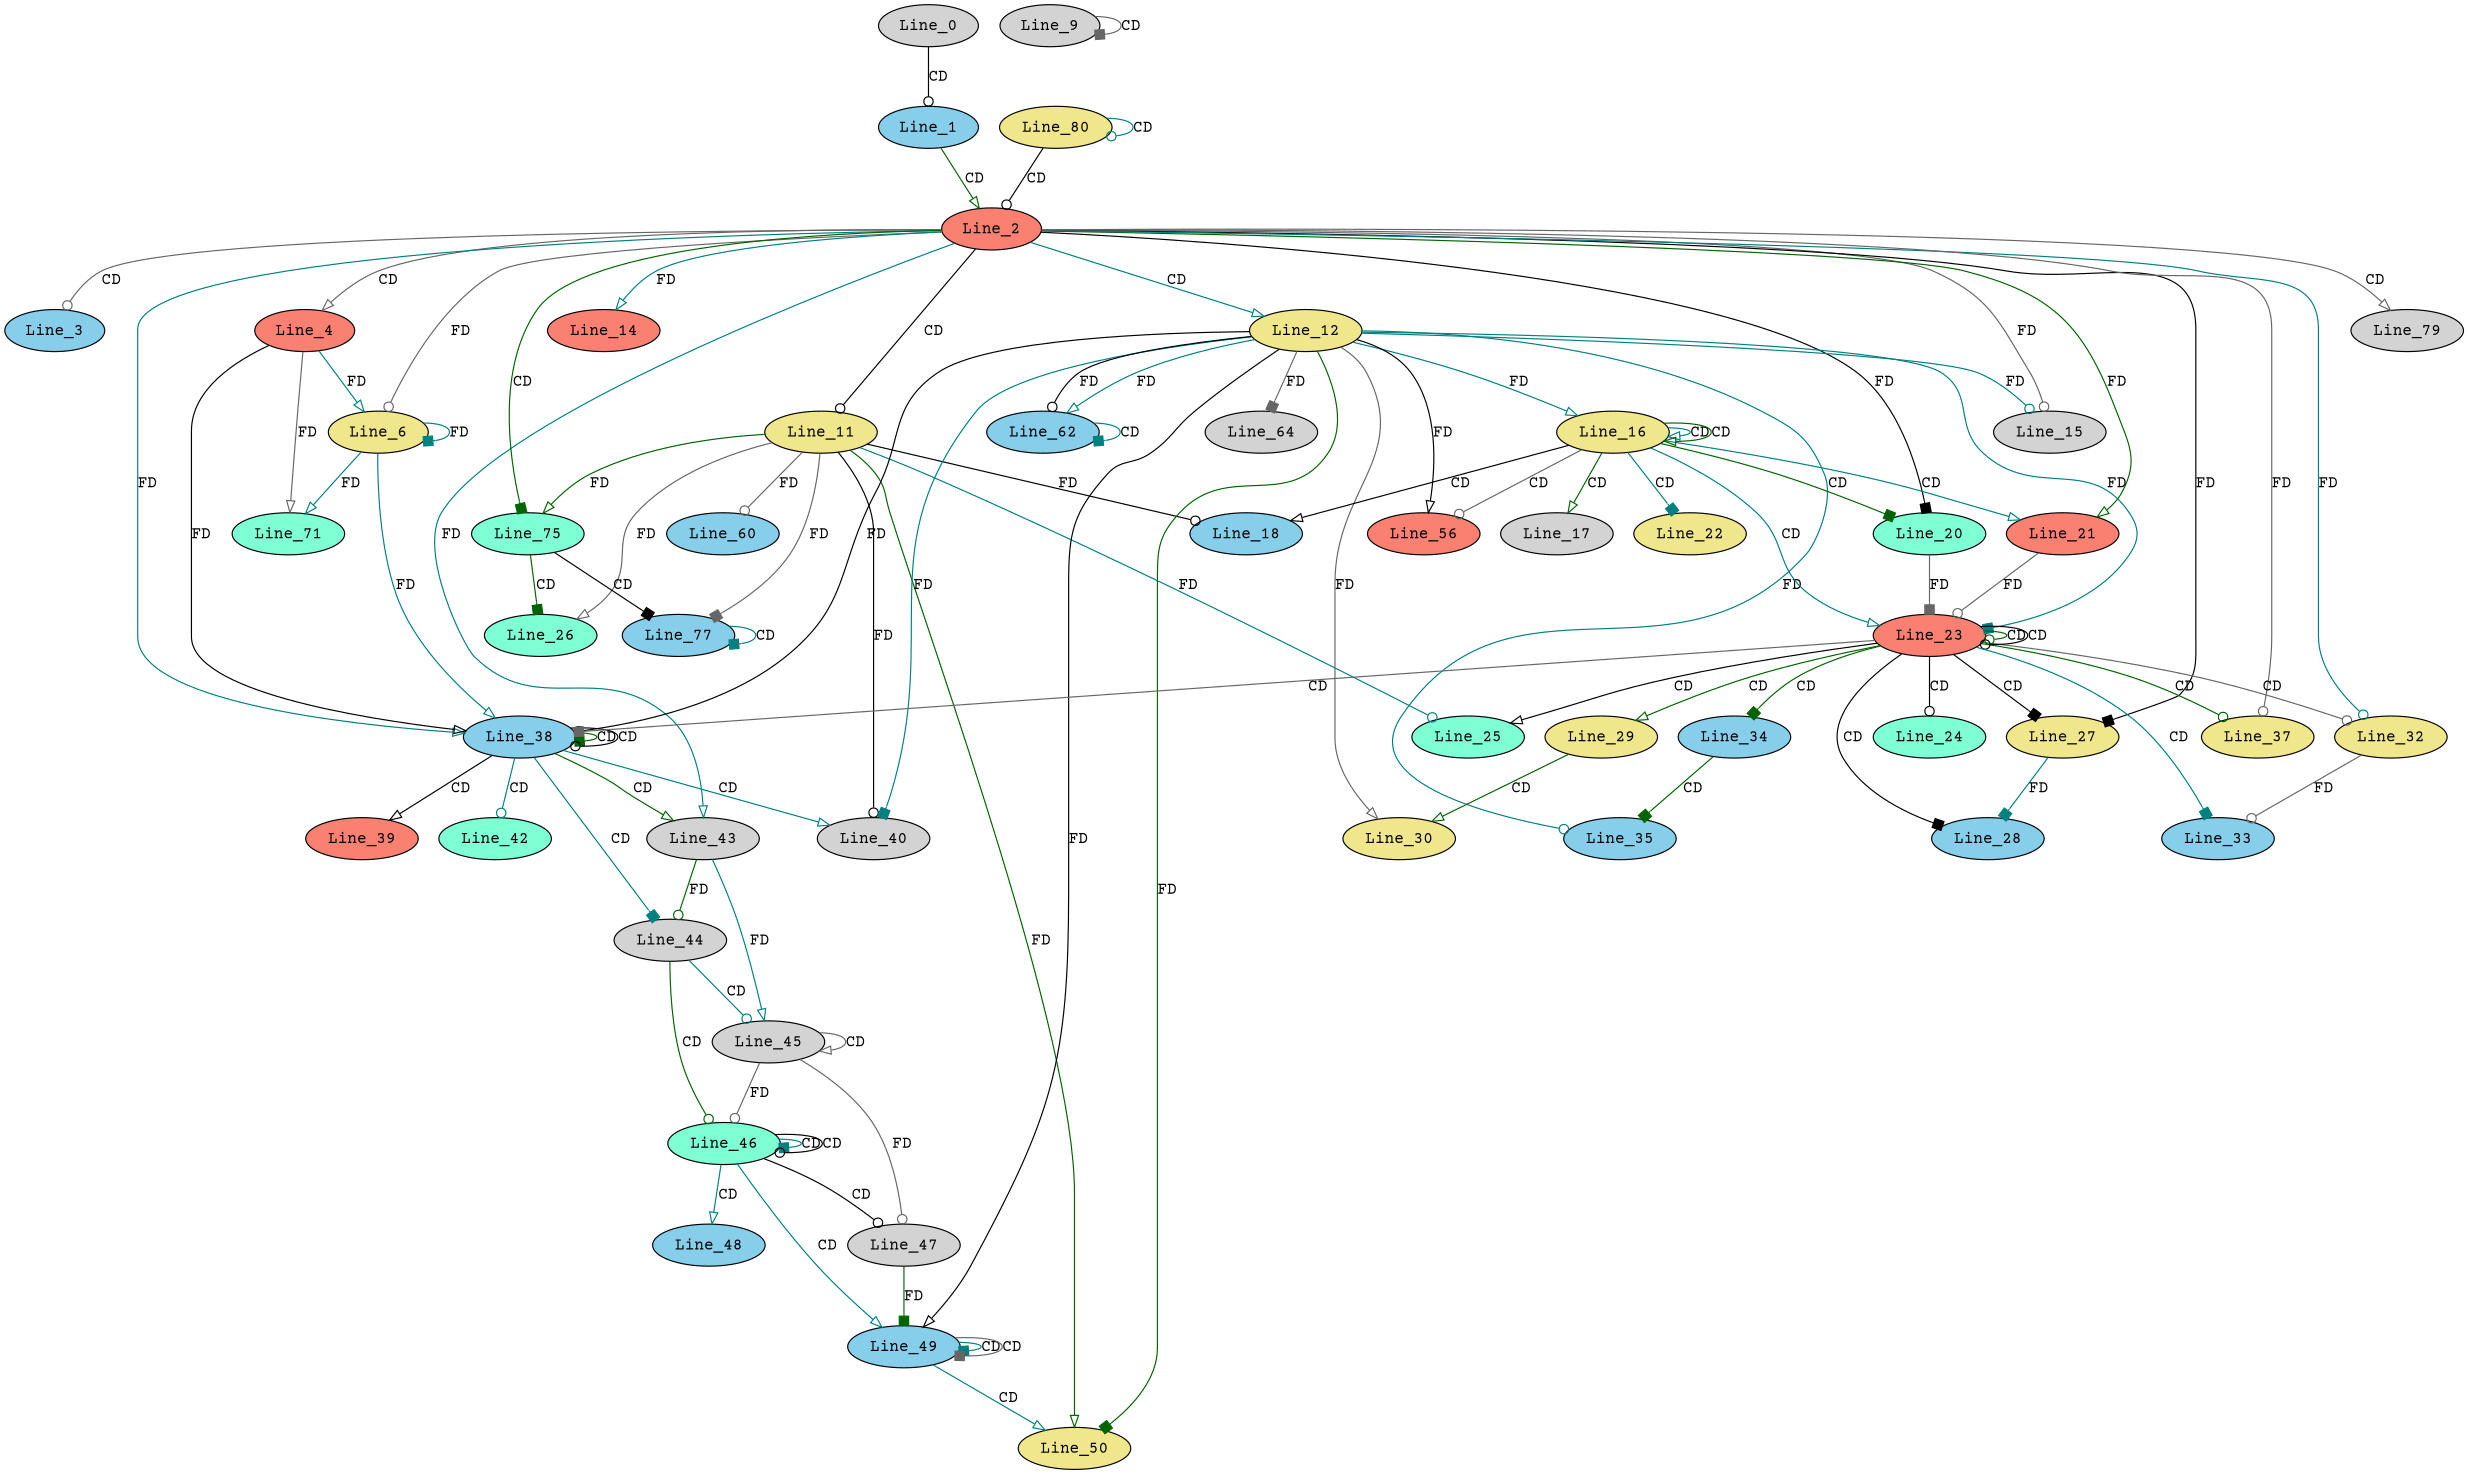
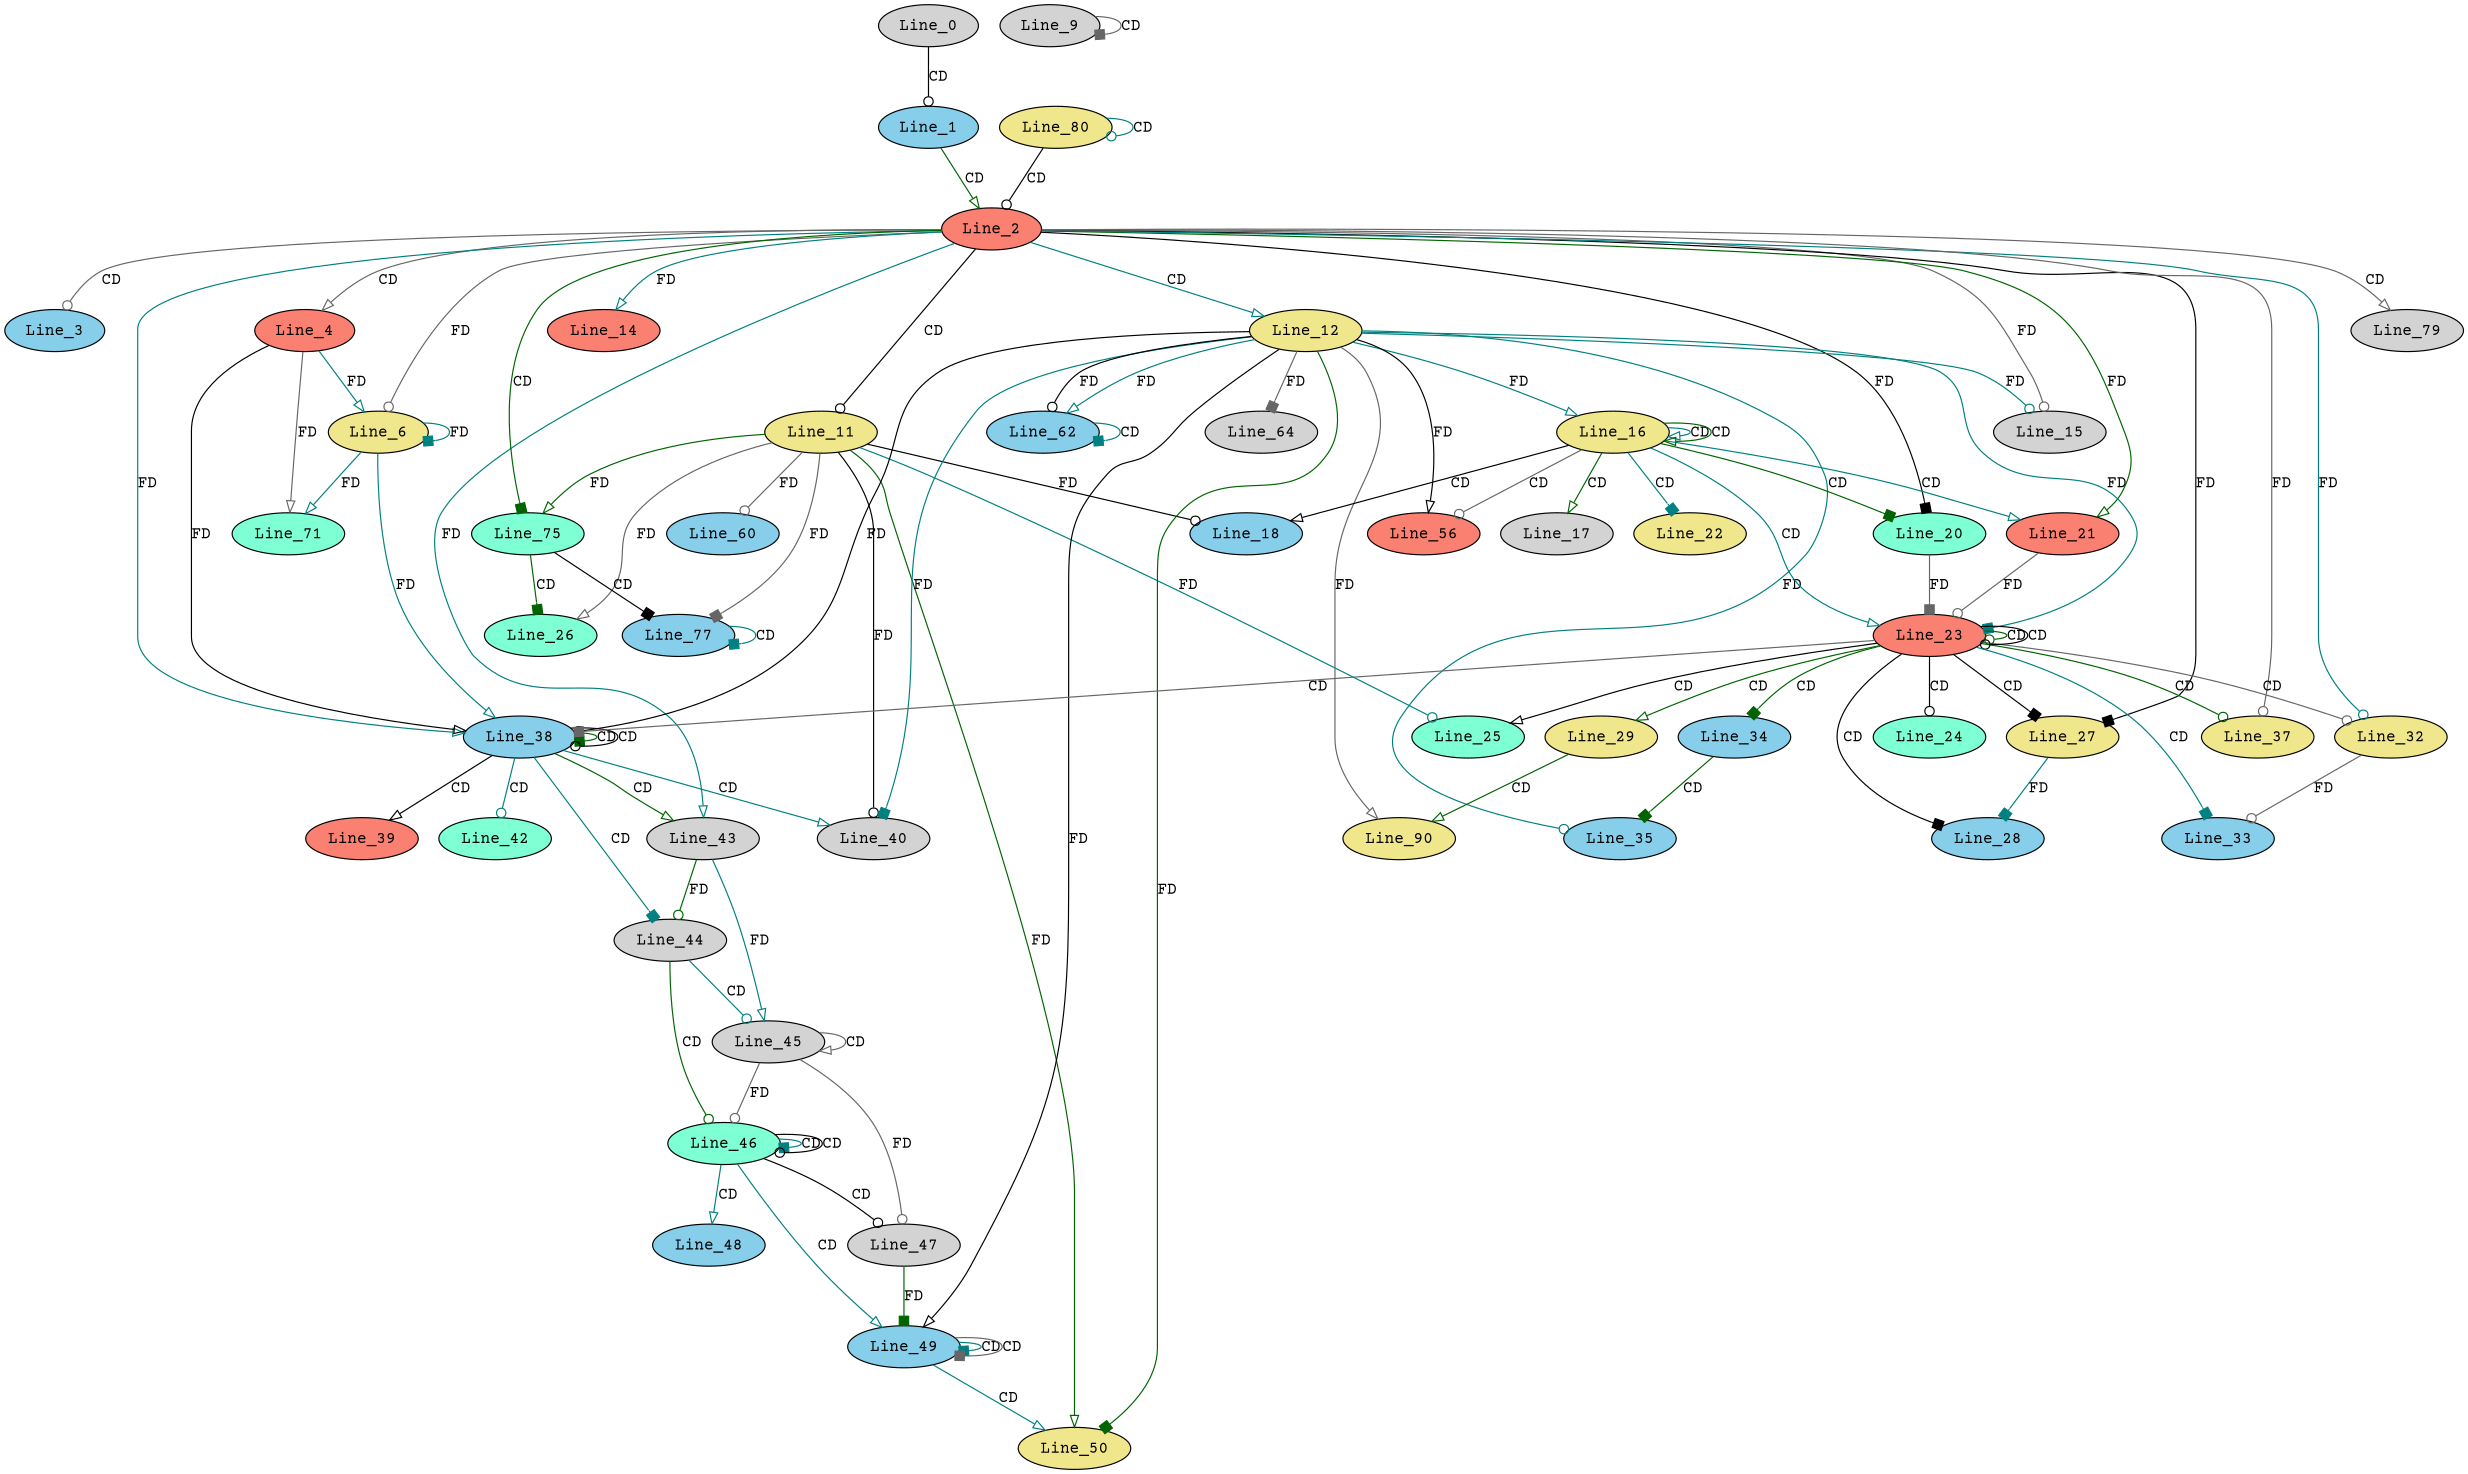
node "Line_30": label "Line_30" -> "Line_90"
